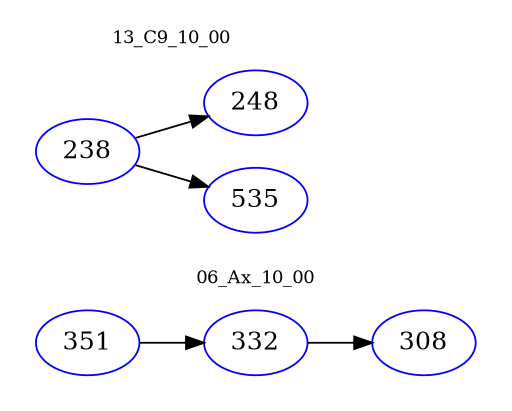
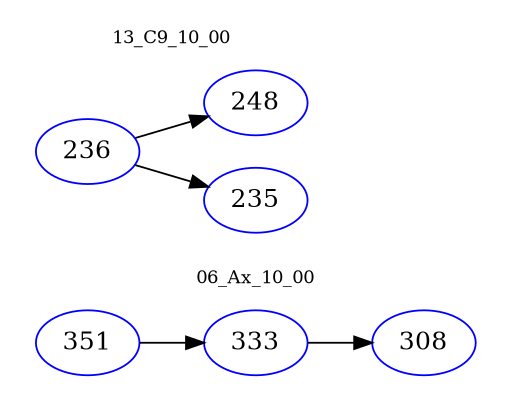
node "238": label "238" -> "236"
node "535": label "535" -> "235"
node "332": label "332" -> "333"
